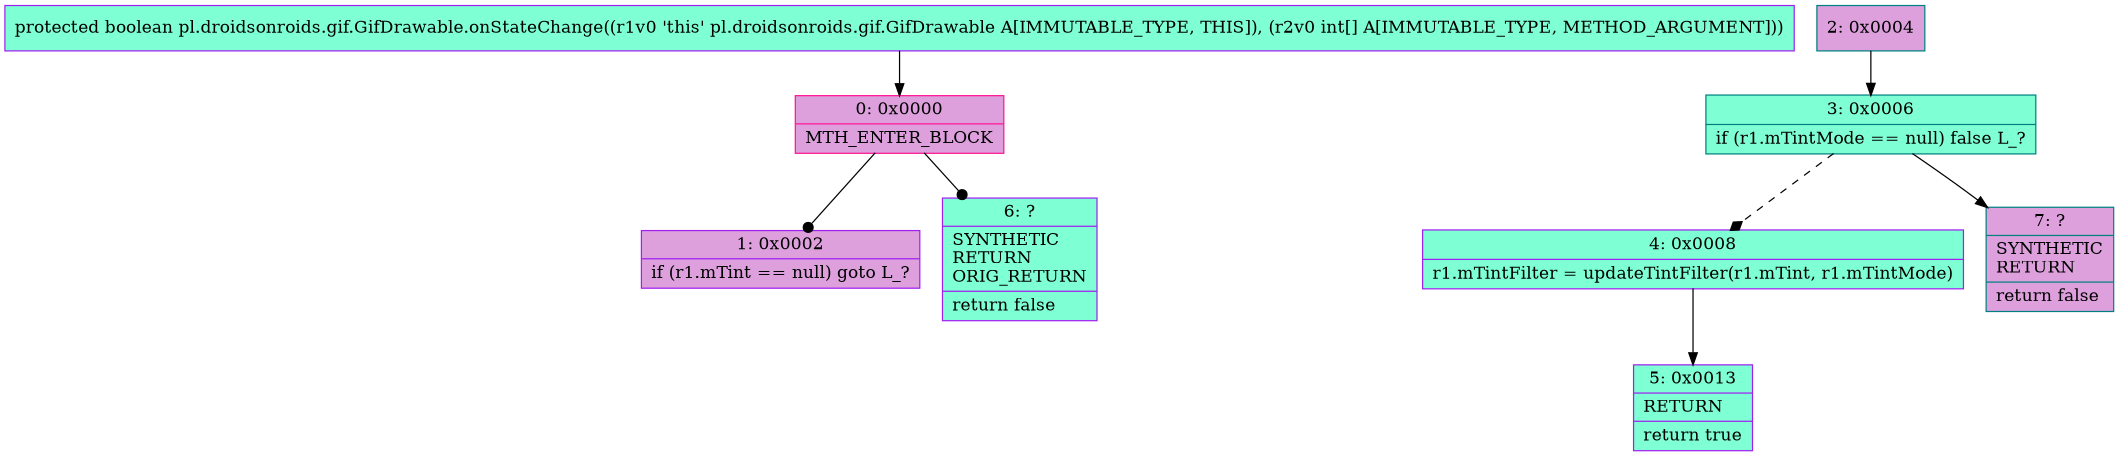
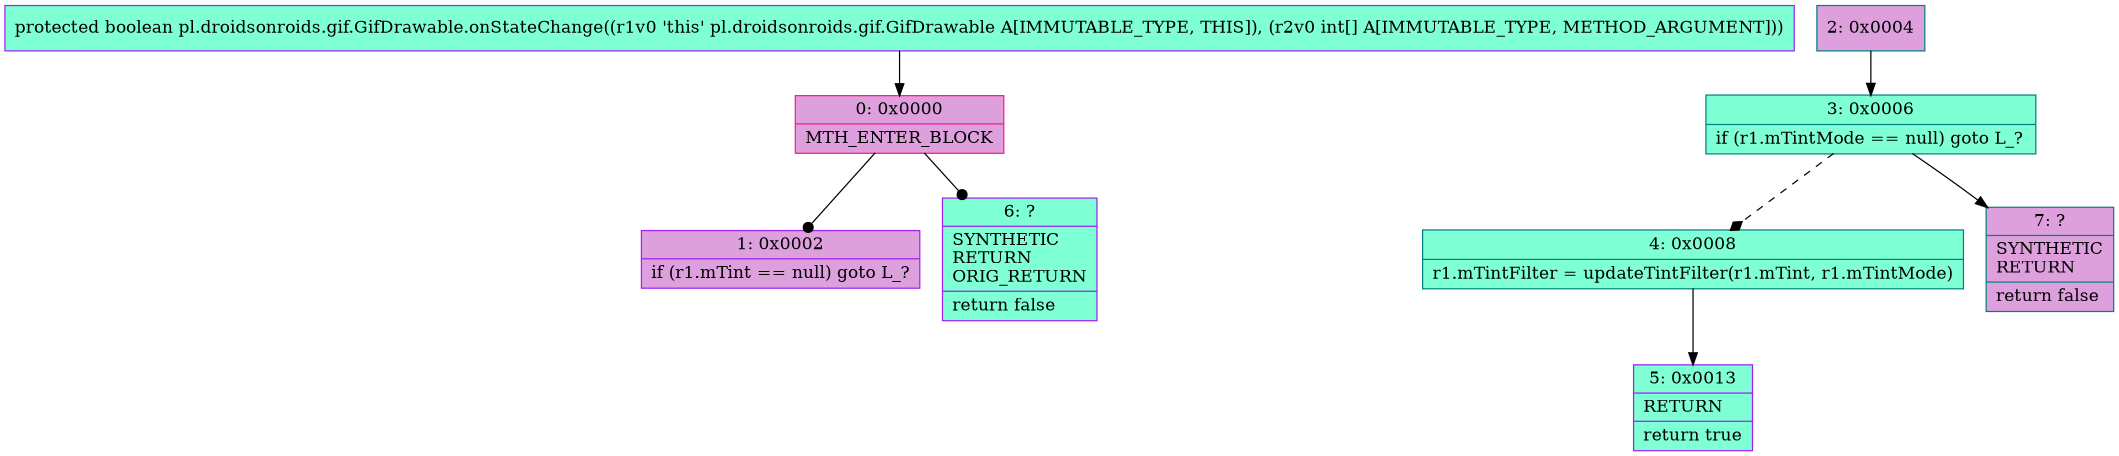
node "3: 0x0006": text "if (r1.mTintMode == null) false L_?" -> "if (r1.mTintMode == null) goto L_?"
node "4: 0x0008": color purple -> teal
